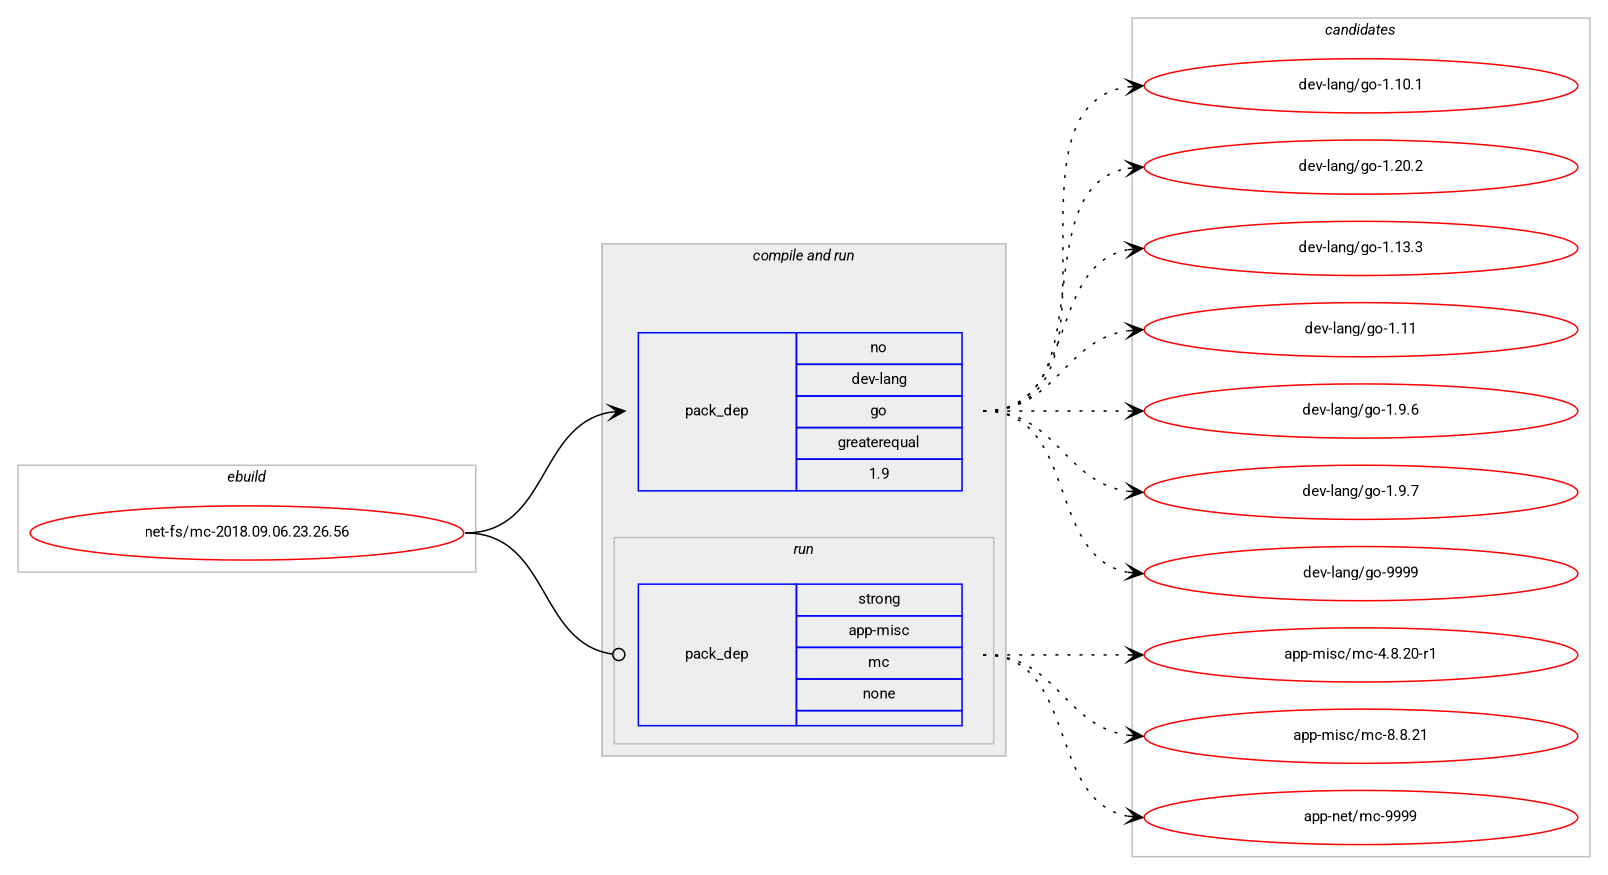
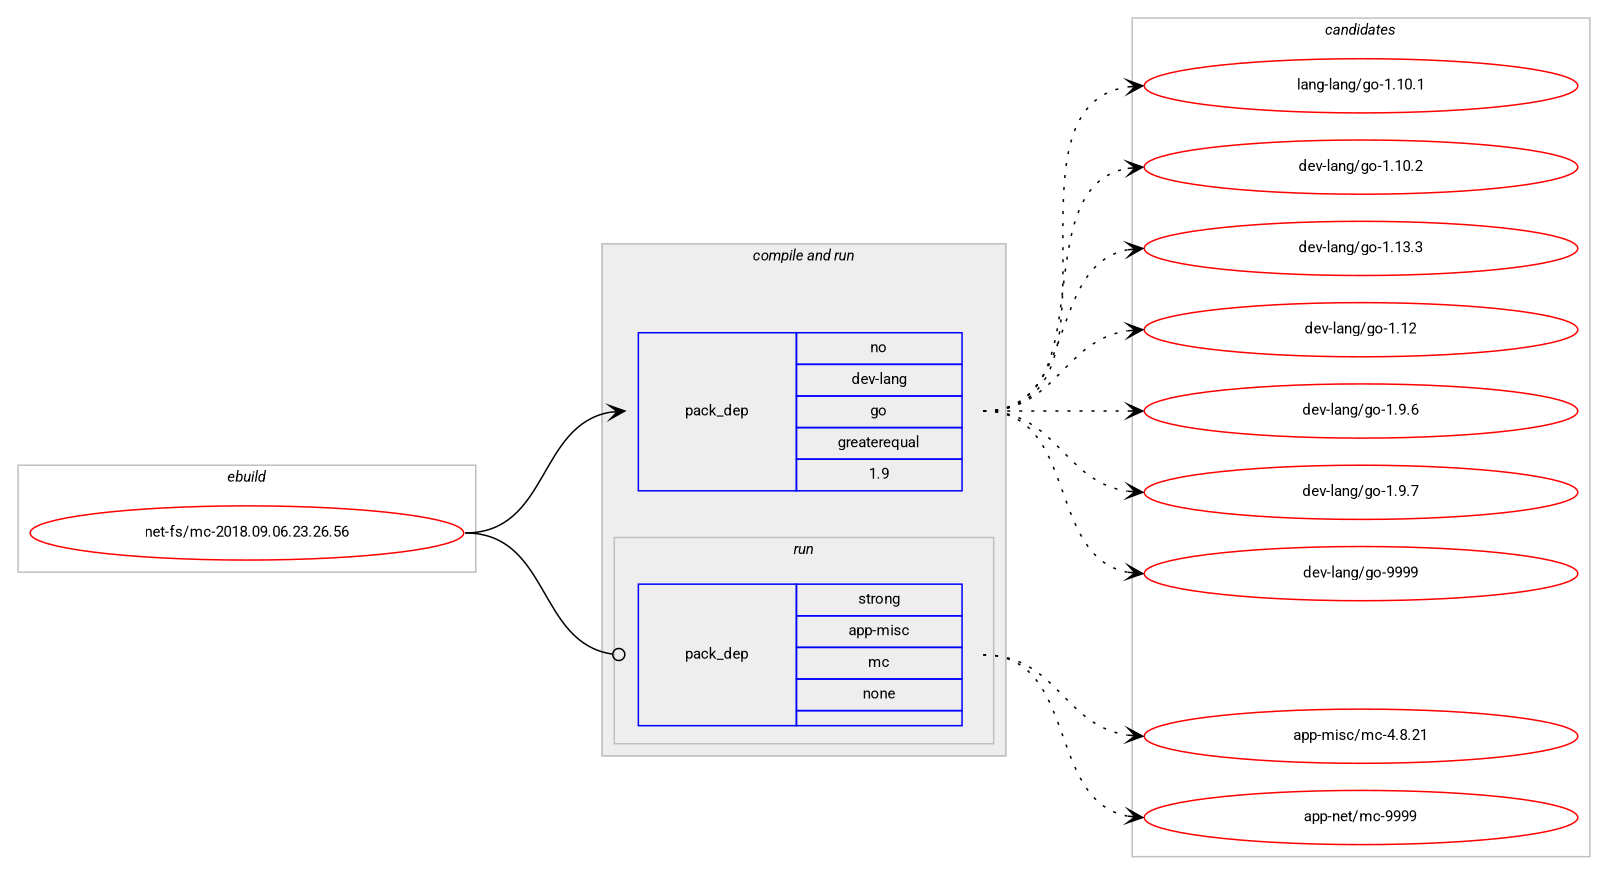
node "dev-lang/go-1.10.1": label "dev-lang/go-1.10.1" -> "lang-lang/go-1.10.1"
node "dev-lang/go-1.20.2": label "dev-lang/go-1.20.2" -> "dev-lang/go-1.10.2"
node "dev-lang/go-1.11": label "dev-lang/go-1.11" -> "dev-lang/go-1.12"
node "app-misc/mc-4.8.20-r1": removed
node "app-misc/mc-8.8.21": label "app-misc/mc-8.8.21" -> "app-misc/mc-4.8.21"
